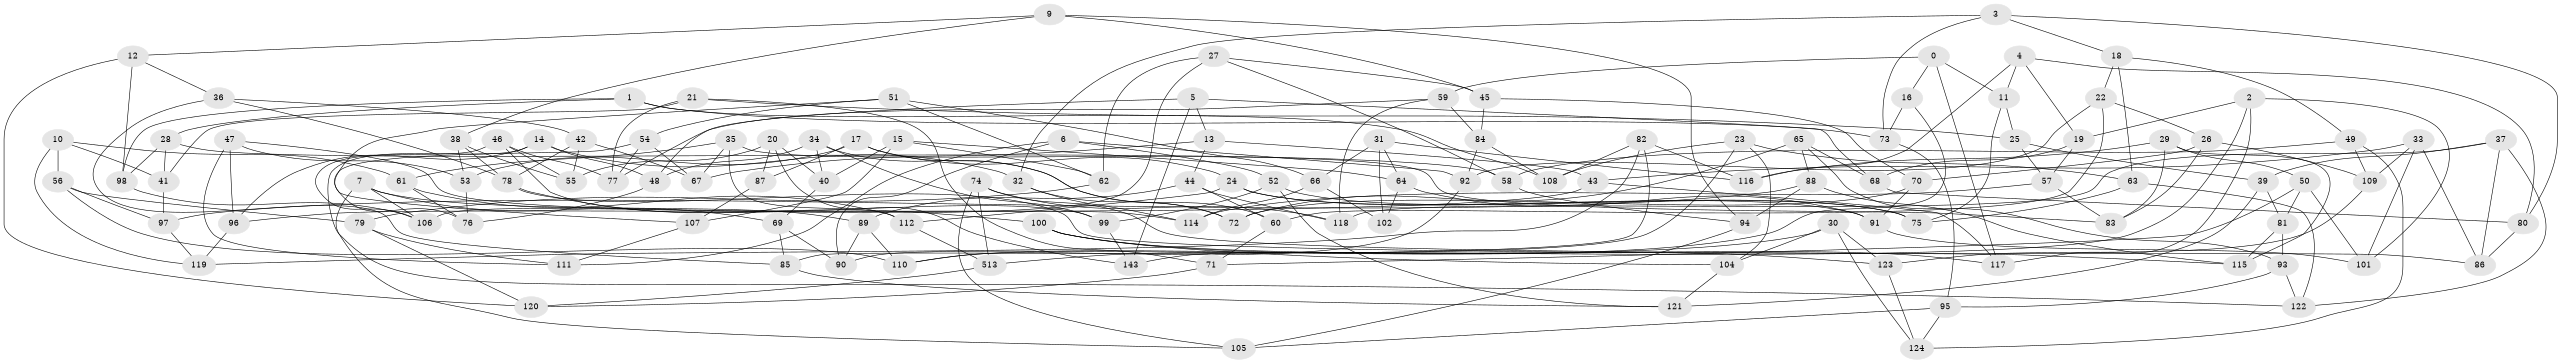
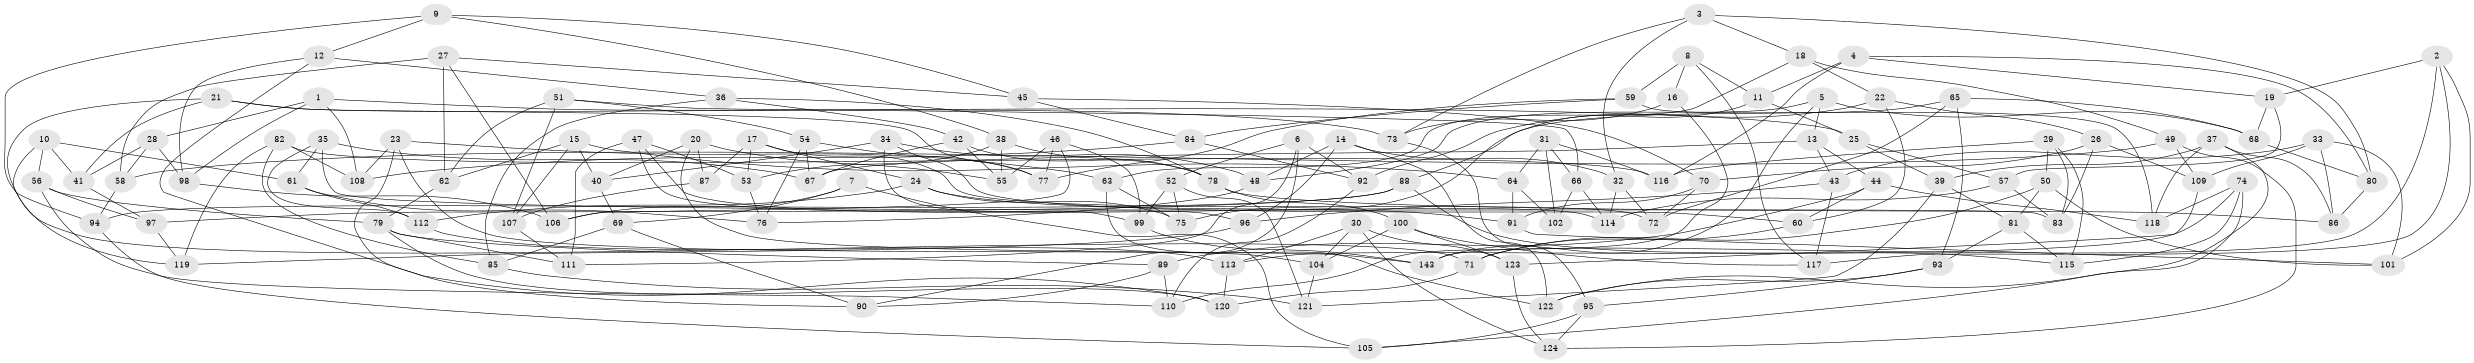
node "0": label "0" -> "8"
edge "7" -- "89": now "79" -- "89"
node "513": label "513" -> "113"
